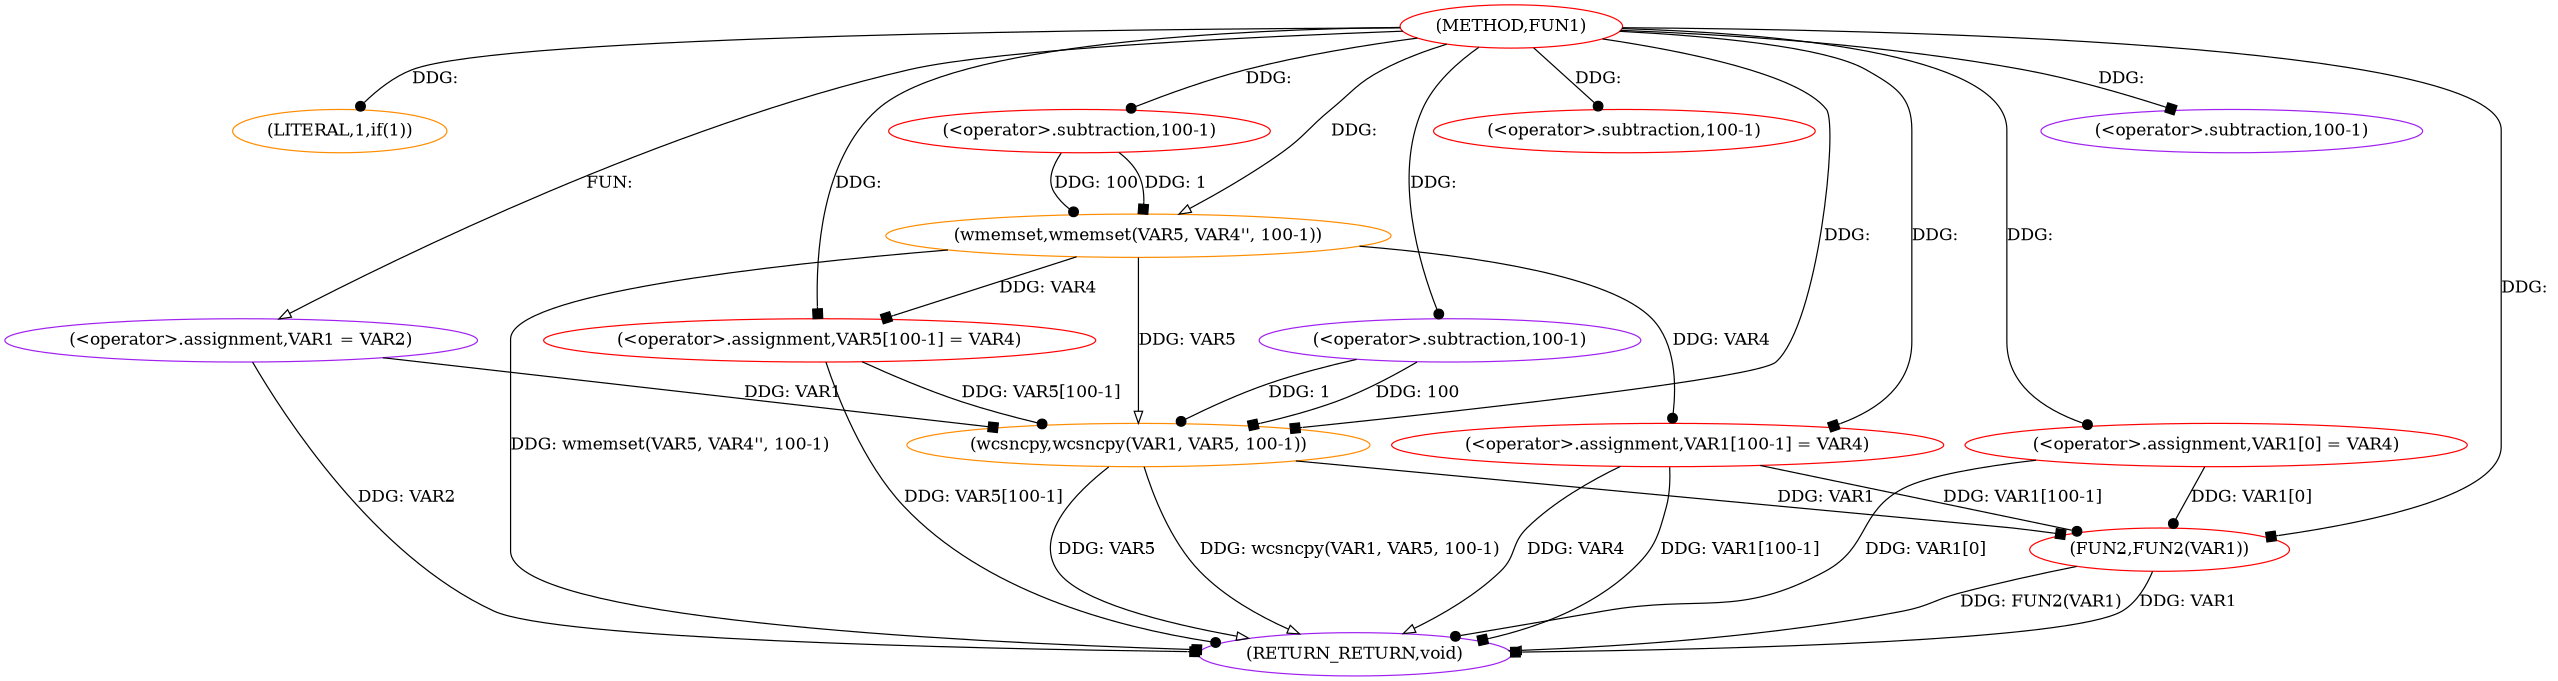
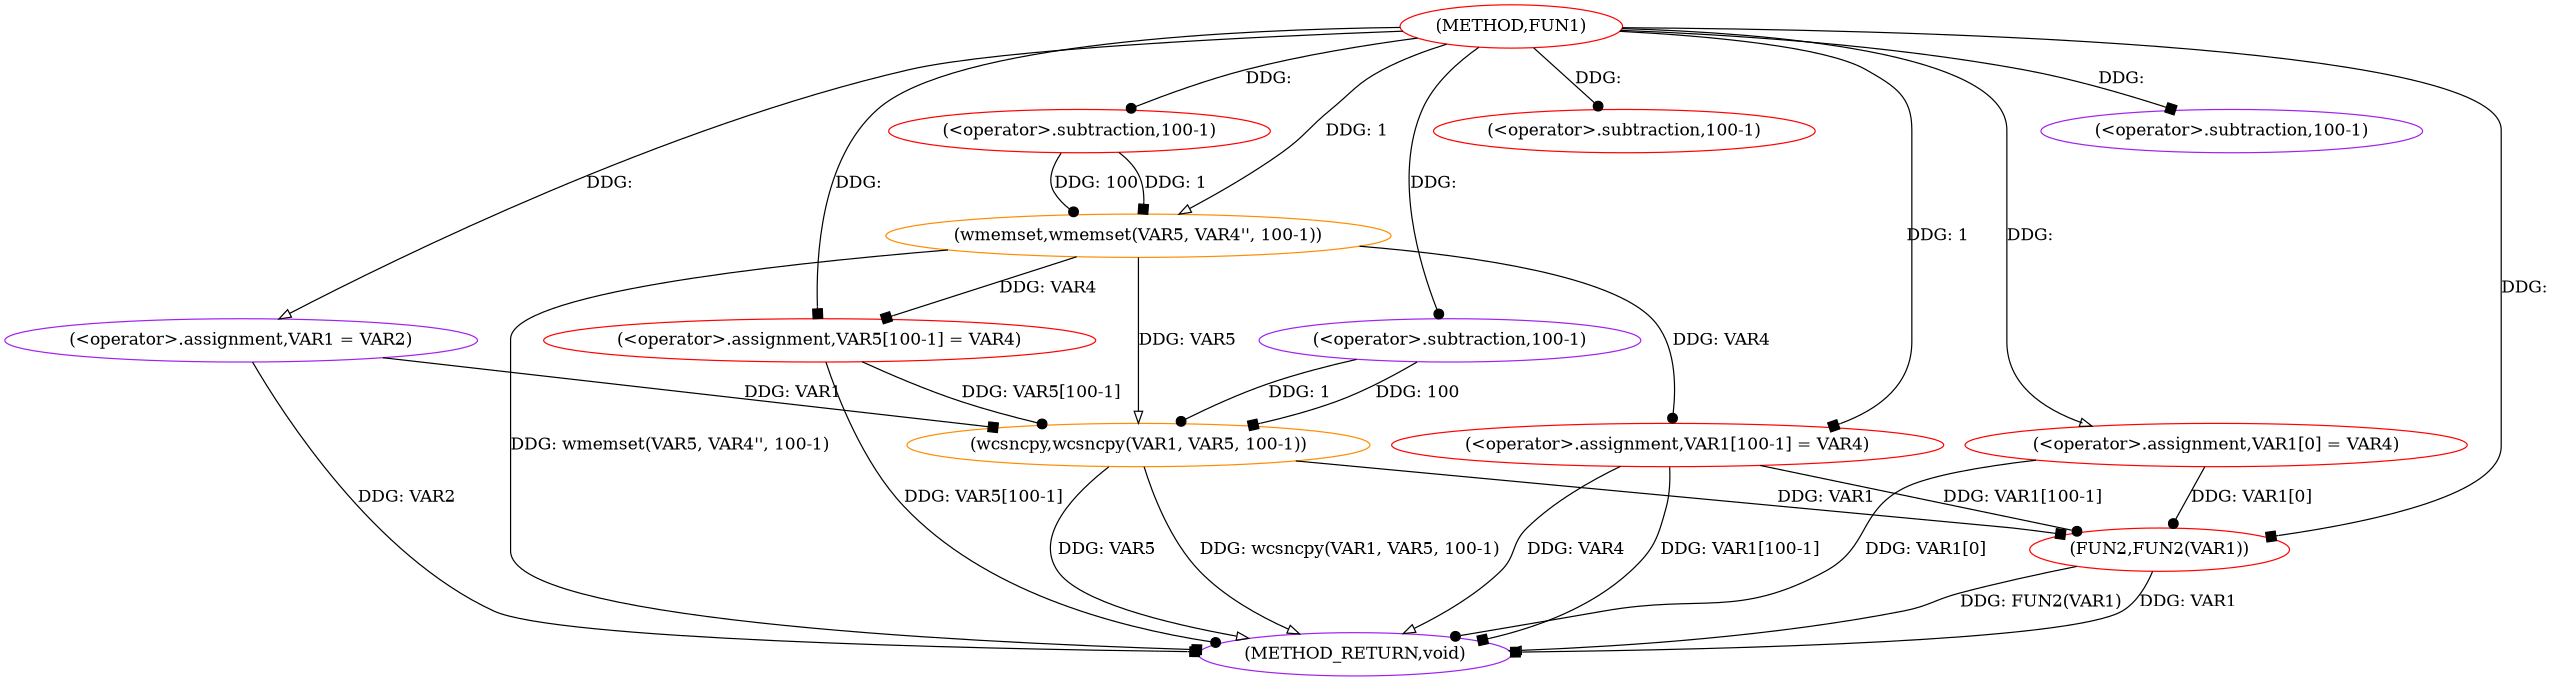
edge "(METHOD,FUN1)" -> "(<operator>.assignment,VAR1[0] = VAR4)": arrowhead dot -> onormal
node "(LITERAL,1,if(1))": removed
edge "(METHOD,FUN1)" -> "(wmemset,wmemset(VAR5, VAR4'', 100-1))": label "DDG: " -> "DDG: 1"
edge "(METHOD,FUN1)" -> "(<operator>.assignment,VAR1 = VAR2)": label "FUN: " -> "DDG: "
edge "(METHOD,FUN1)" -> "(<operator>.assignment,VAR1[100-1] = VAR4)": label "DDG: " -> "DDG: 1"
edge "(METHOD,FUN1)" -> "(wcsncpy,wcsncpy(VAR1, VAR5, 100-1))": removed, label "DDG:"
node "(RETURN_RETURN,void)": label "(RETURN_RETURN,void)" -> "(METHOD_RETURN,void)"
